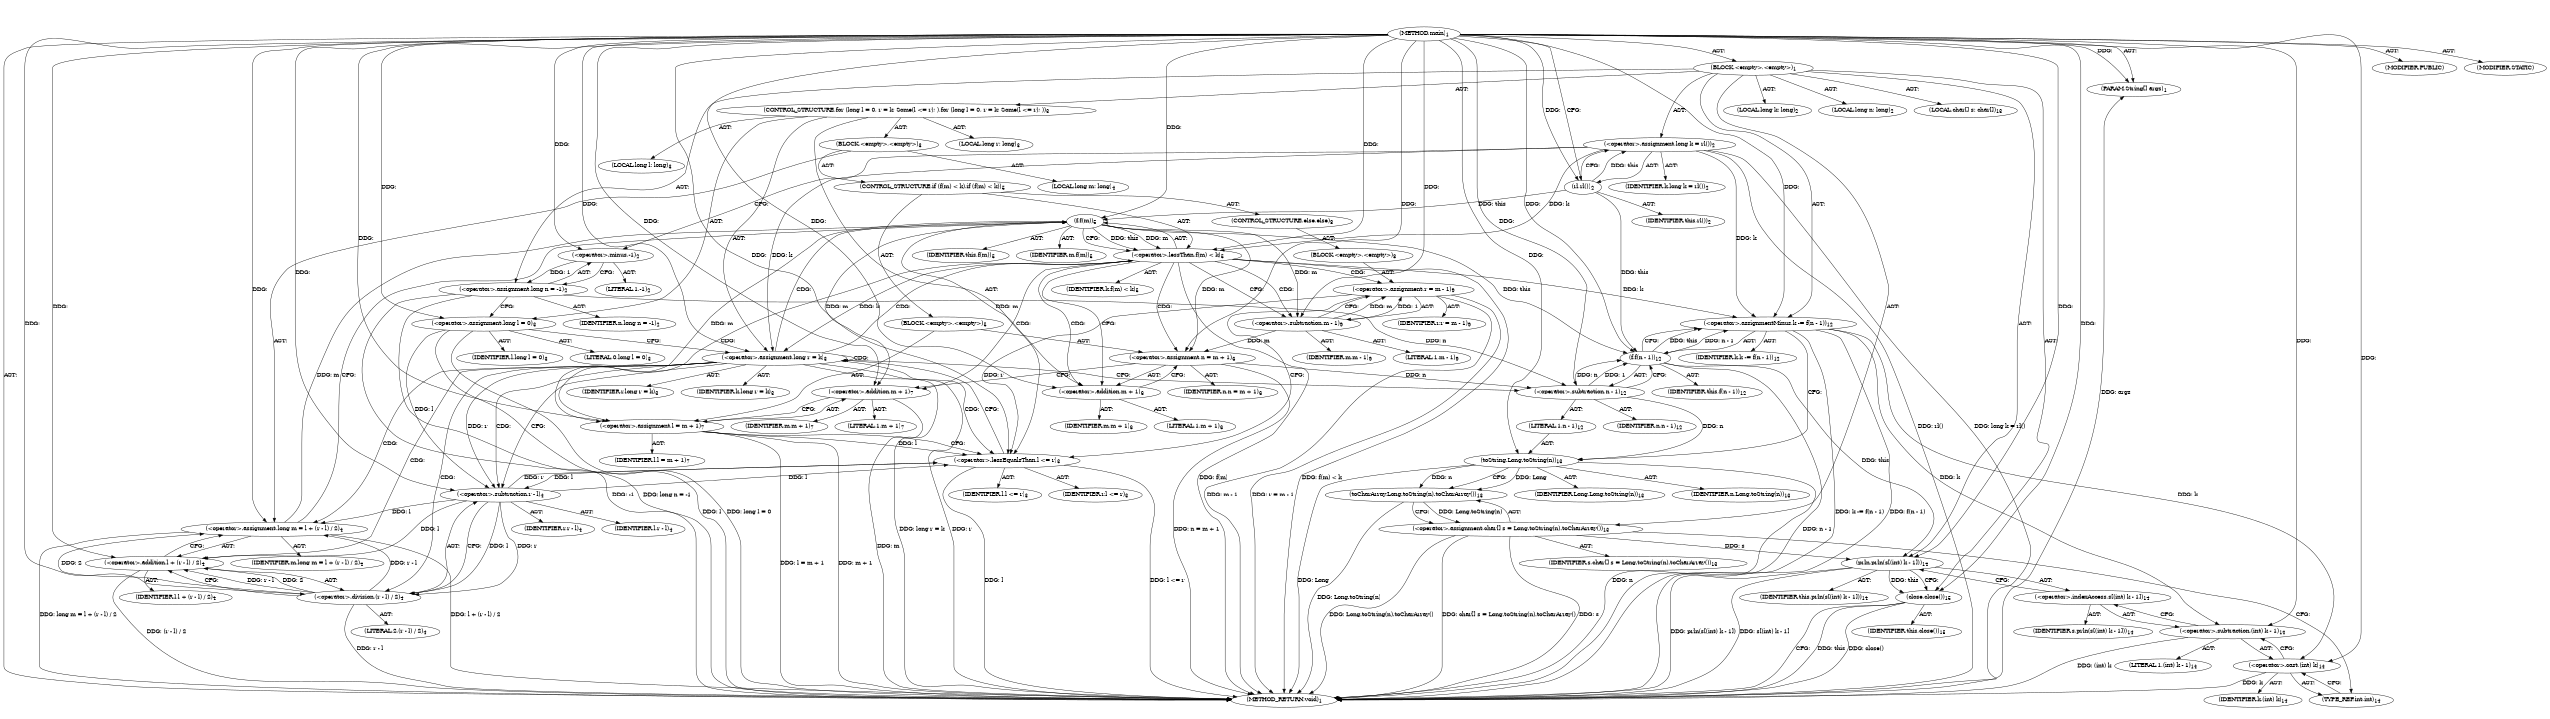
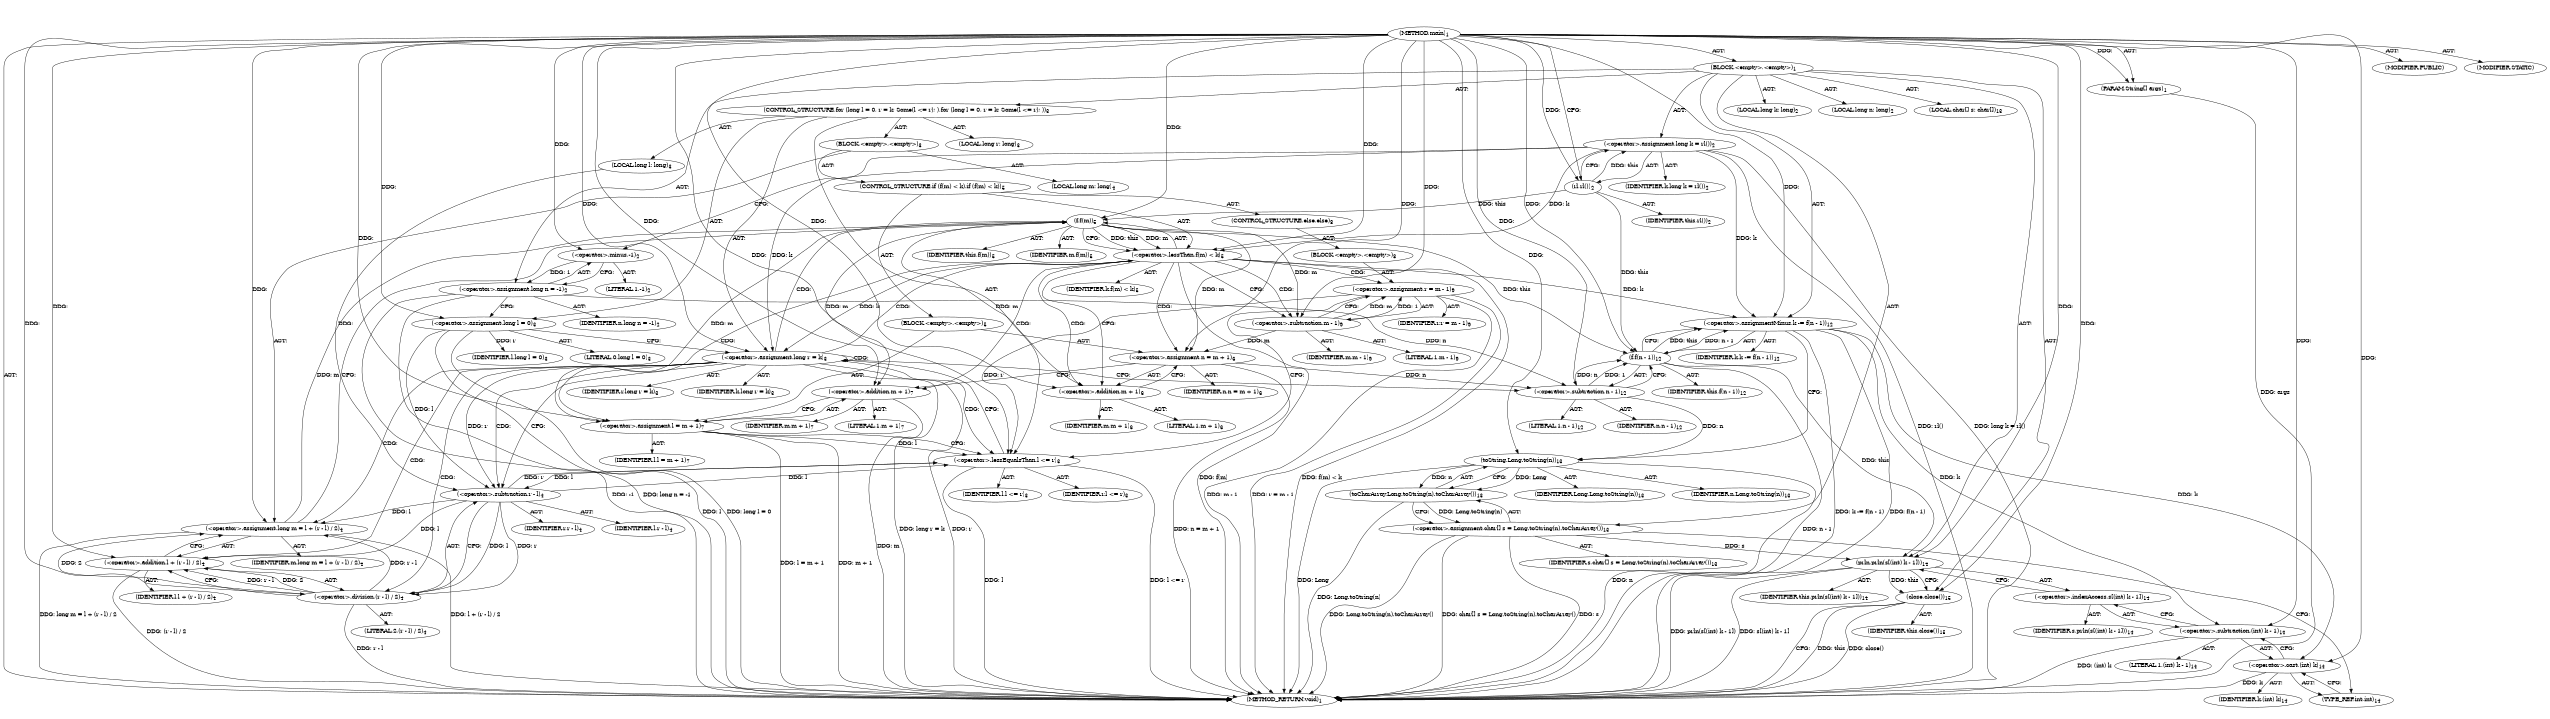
edge "(METHOD,main)" -> "(<operator>.subtraction,r - l)": now "(LOCAL,long l: long)" -> "(<operator>.subtraction,r - l)"
edge "(<operator>.assignment,long l = 0)" -> "(IDENTIFIER,l,long l = 0)": label "AST: " -> "DDG: r"
edge "(LITERAL,1,n - 1)" -> "(toString,Long.toString(n))": now "(toCharArray,Long.toString(n).toCharArray())" -> "(toString,Long.toString(n))"
edge "(METHOD_RETURN,void)" -> "(PARAM,String[] args)": reversed
